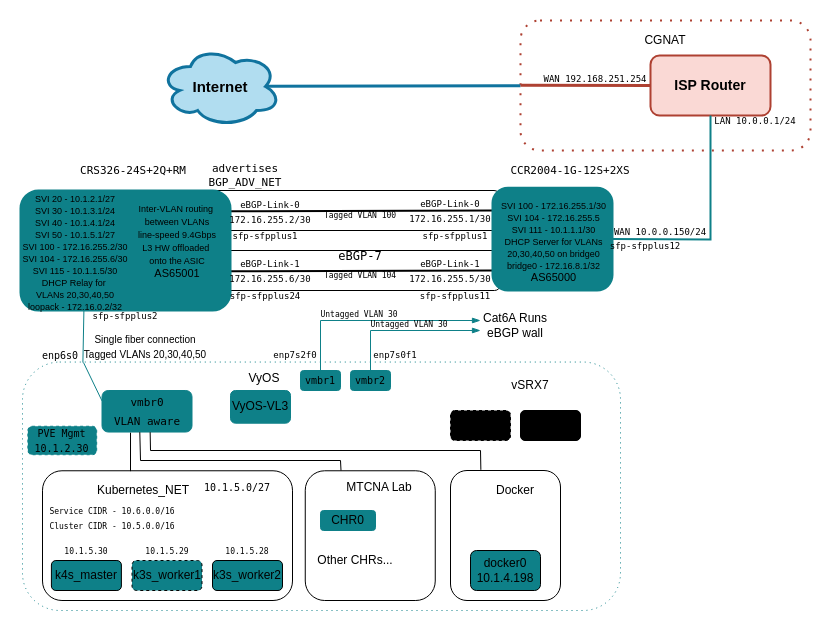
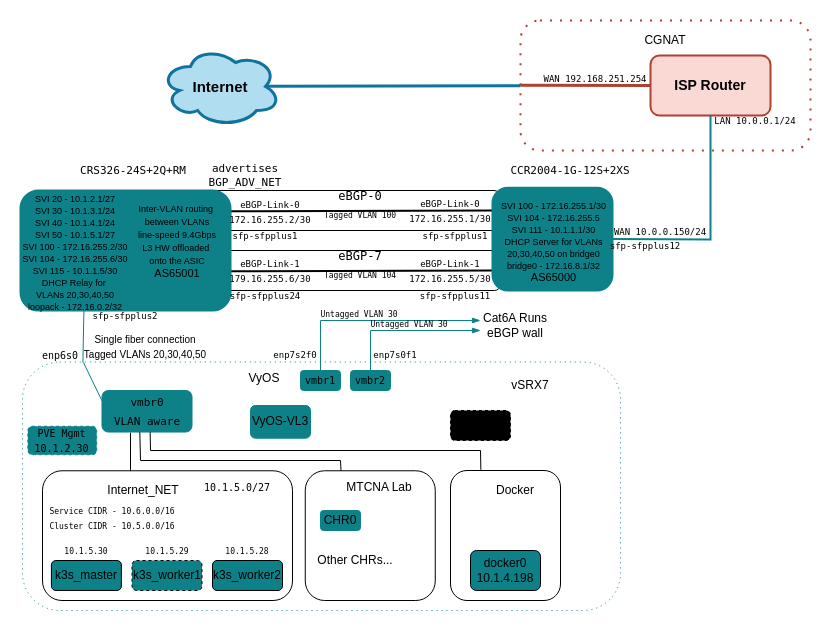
node "eBGP-0": added
node "eBGP-Link-1 172.16.255.6/30": label "eBGP-Link-1 172.16.255.6/30" -> "eBGP-Link-1 179.16.255.6/30"
node "VyOS-VL3": moved (261, 407) -> (281, 422)
node "vSRX3-1": removed
node "Kubernetes_NET": label "Kubernetes_NET" -> "Internet_NET"
node "CHR0": size 55x20 -> 40x20
node "k4s_master": label "k4s_master" -> "k3s_master"
